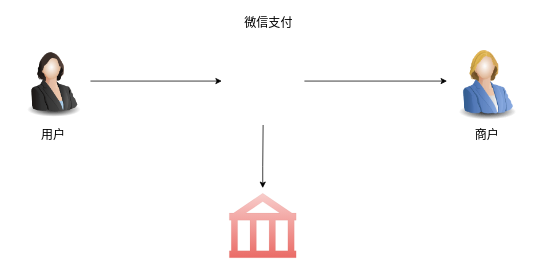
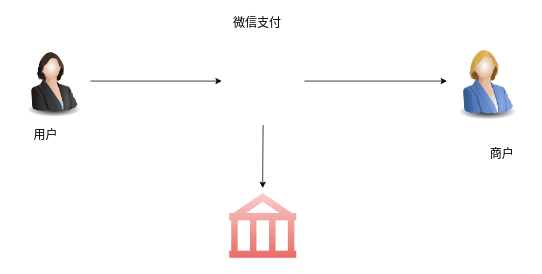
node "微信支付": moved (268, 23) -> (257, 23)
node "用户": moved (53, 134) -> (45, 134)
node "商户": moved (486, 134) -> (501, 153)
